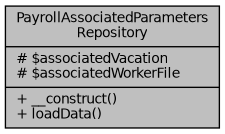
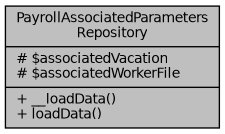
node "PayrollAssociatedParameters": text "+ __construct()" -> "+ __loadData()"
